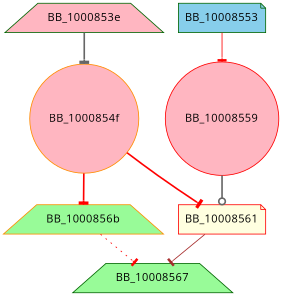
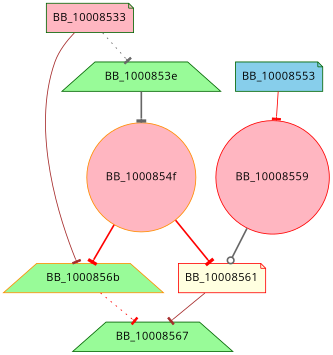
node "BB_1000853e": fillcolor lightpink -> palegreen
node "BB_10008533": added
